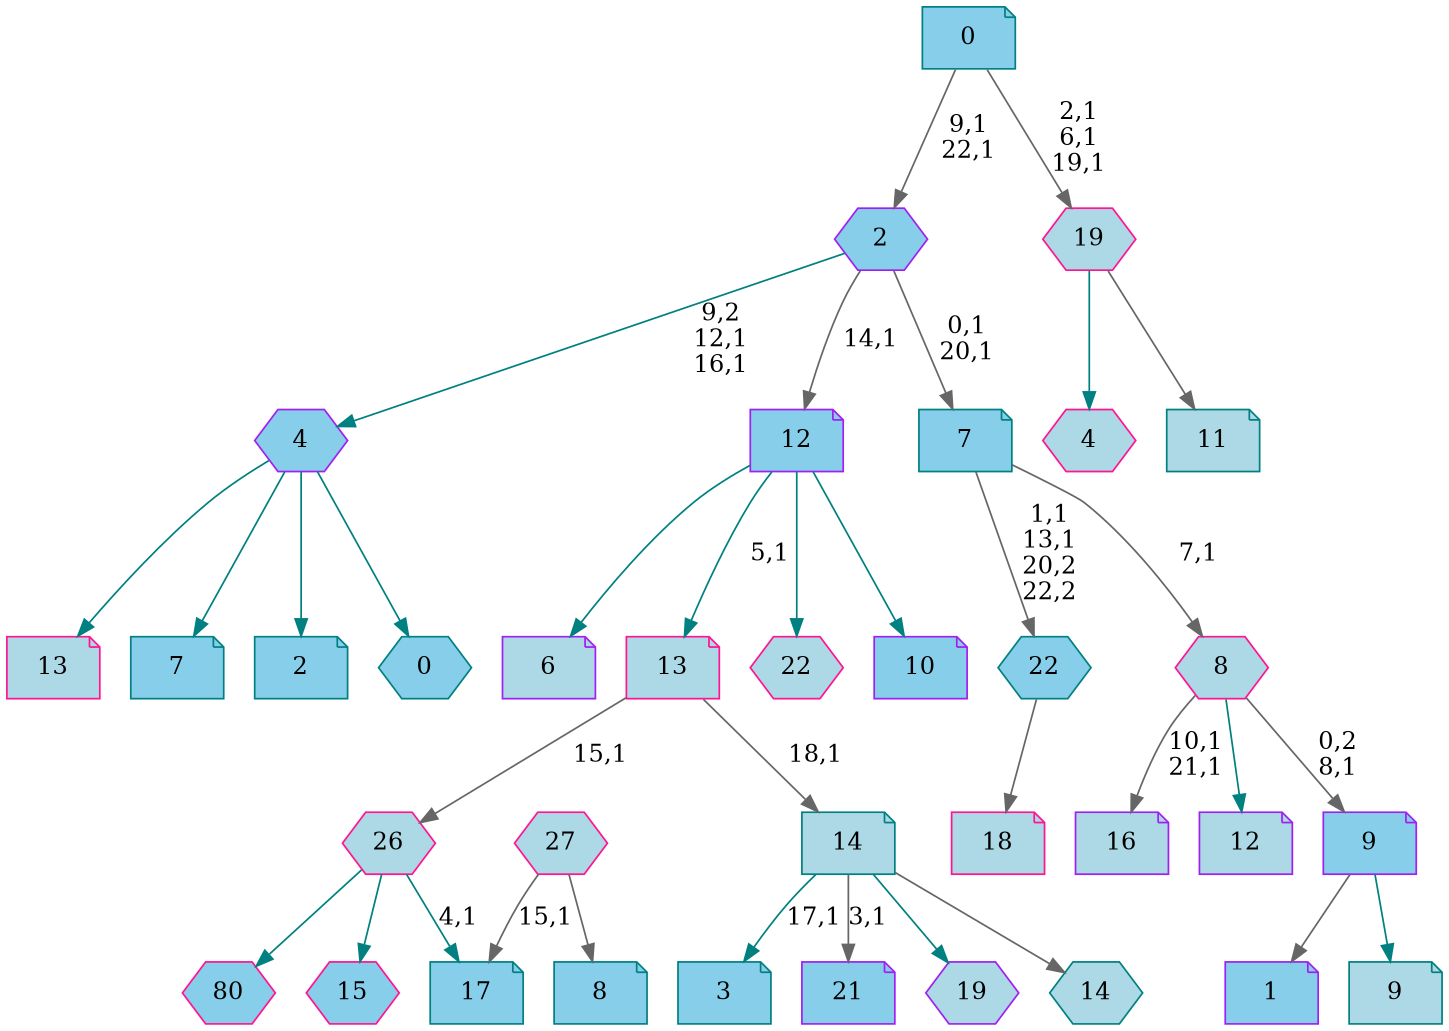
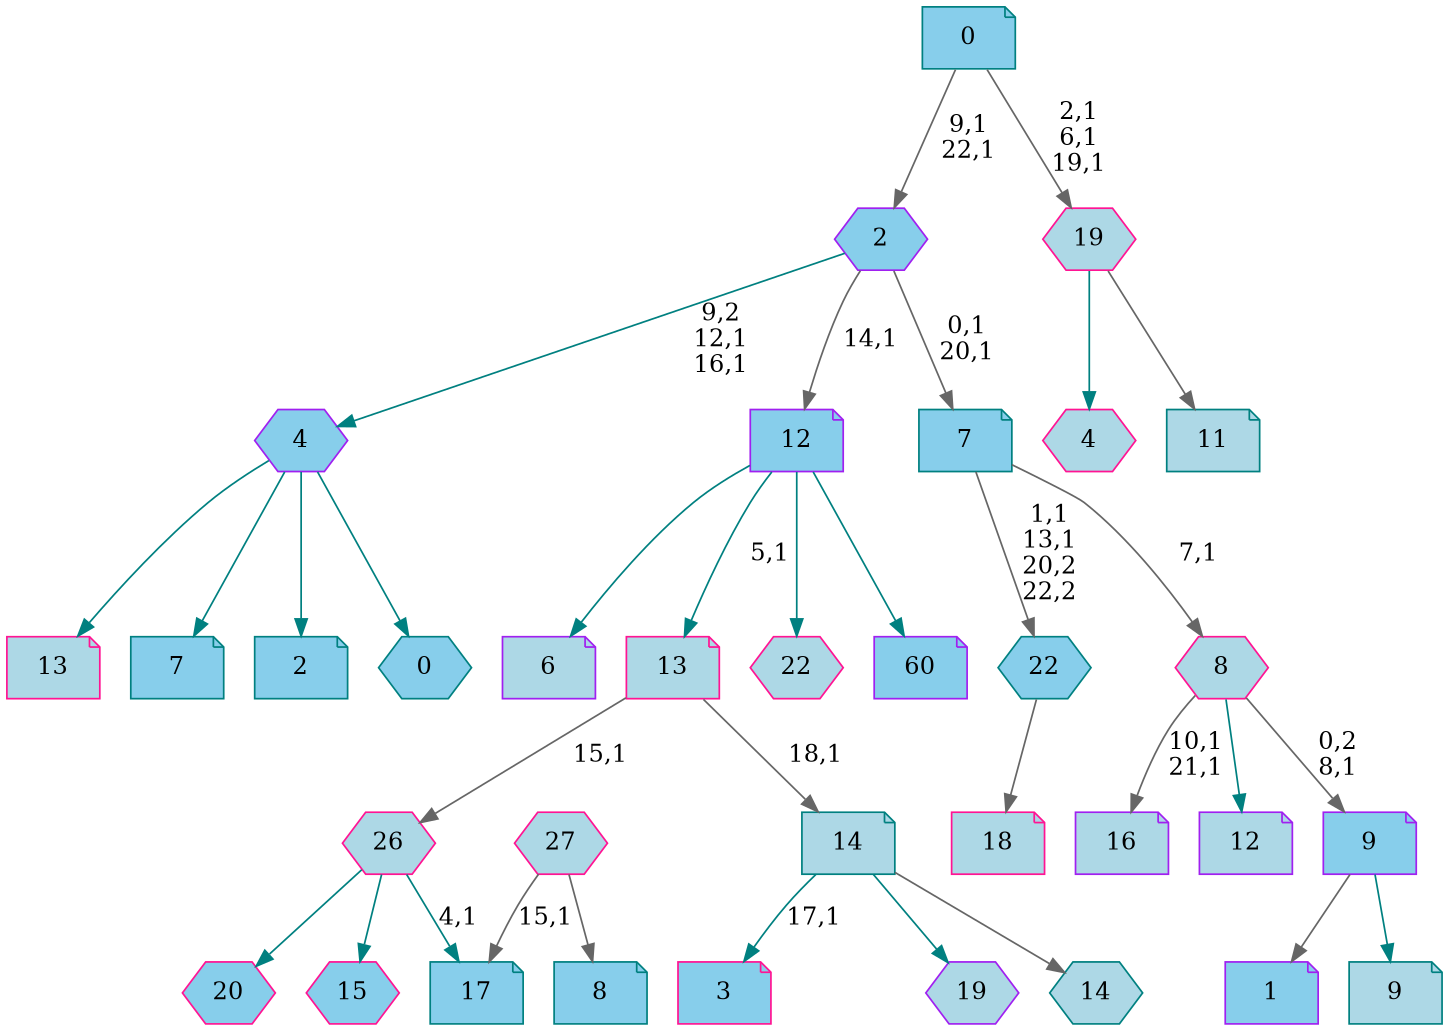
node "10": label "10" -> "60"
node "80": label "80" -> "20"
node "3": color teal -> deeppink
node "21": removed
